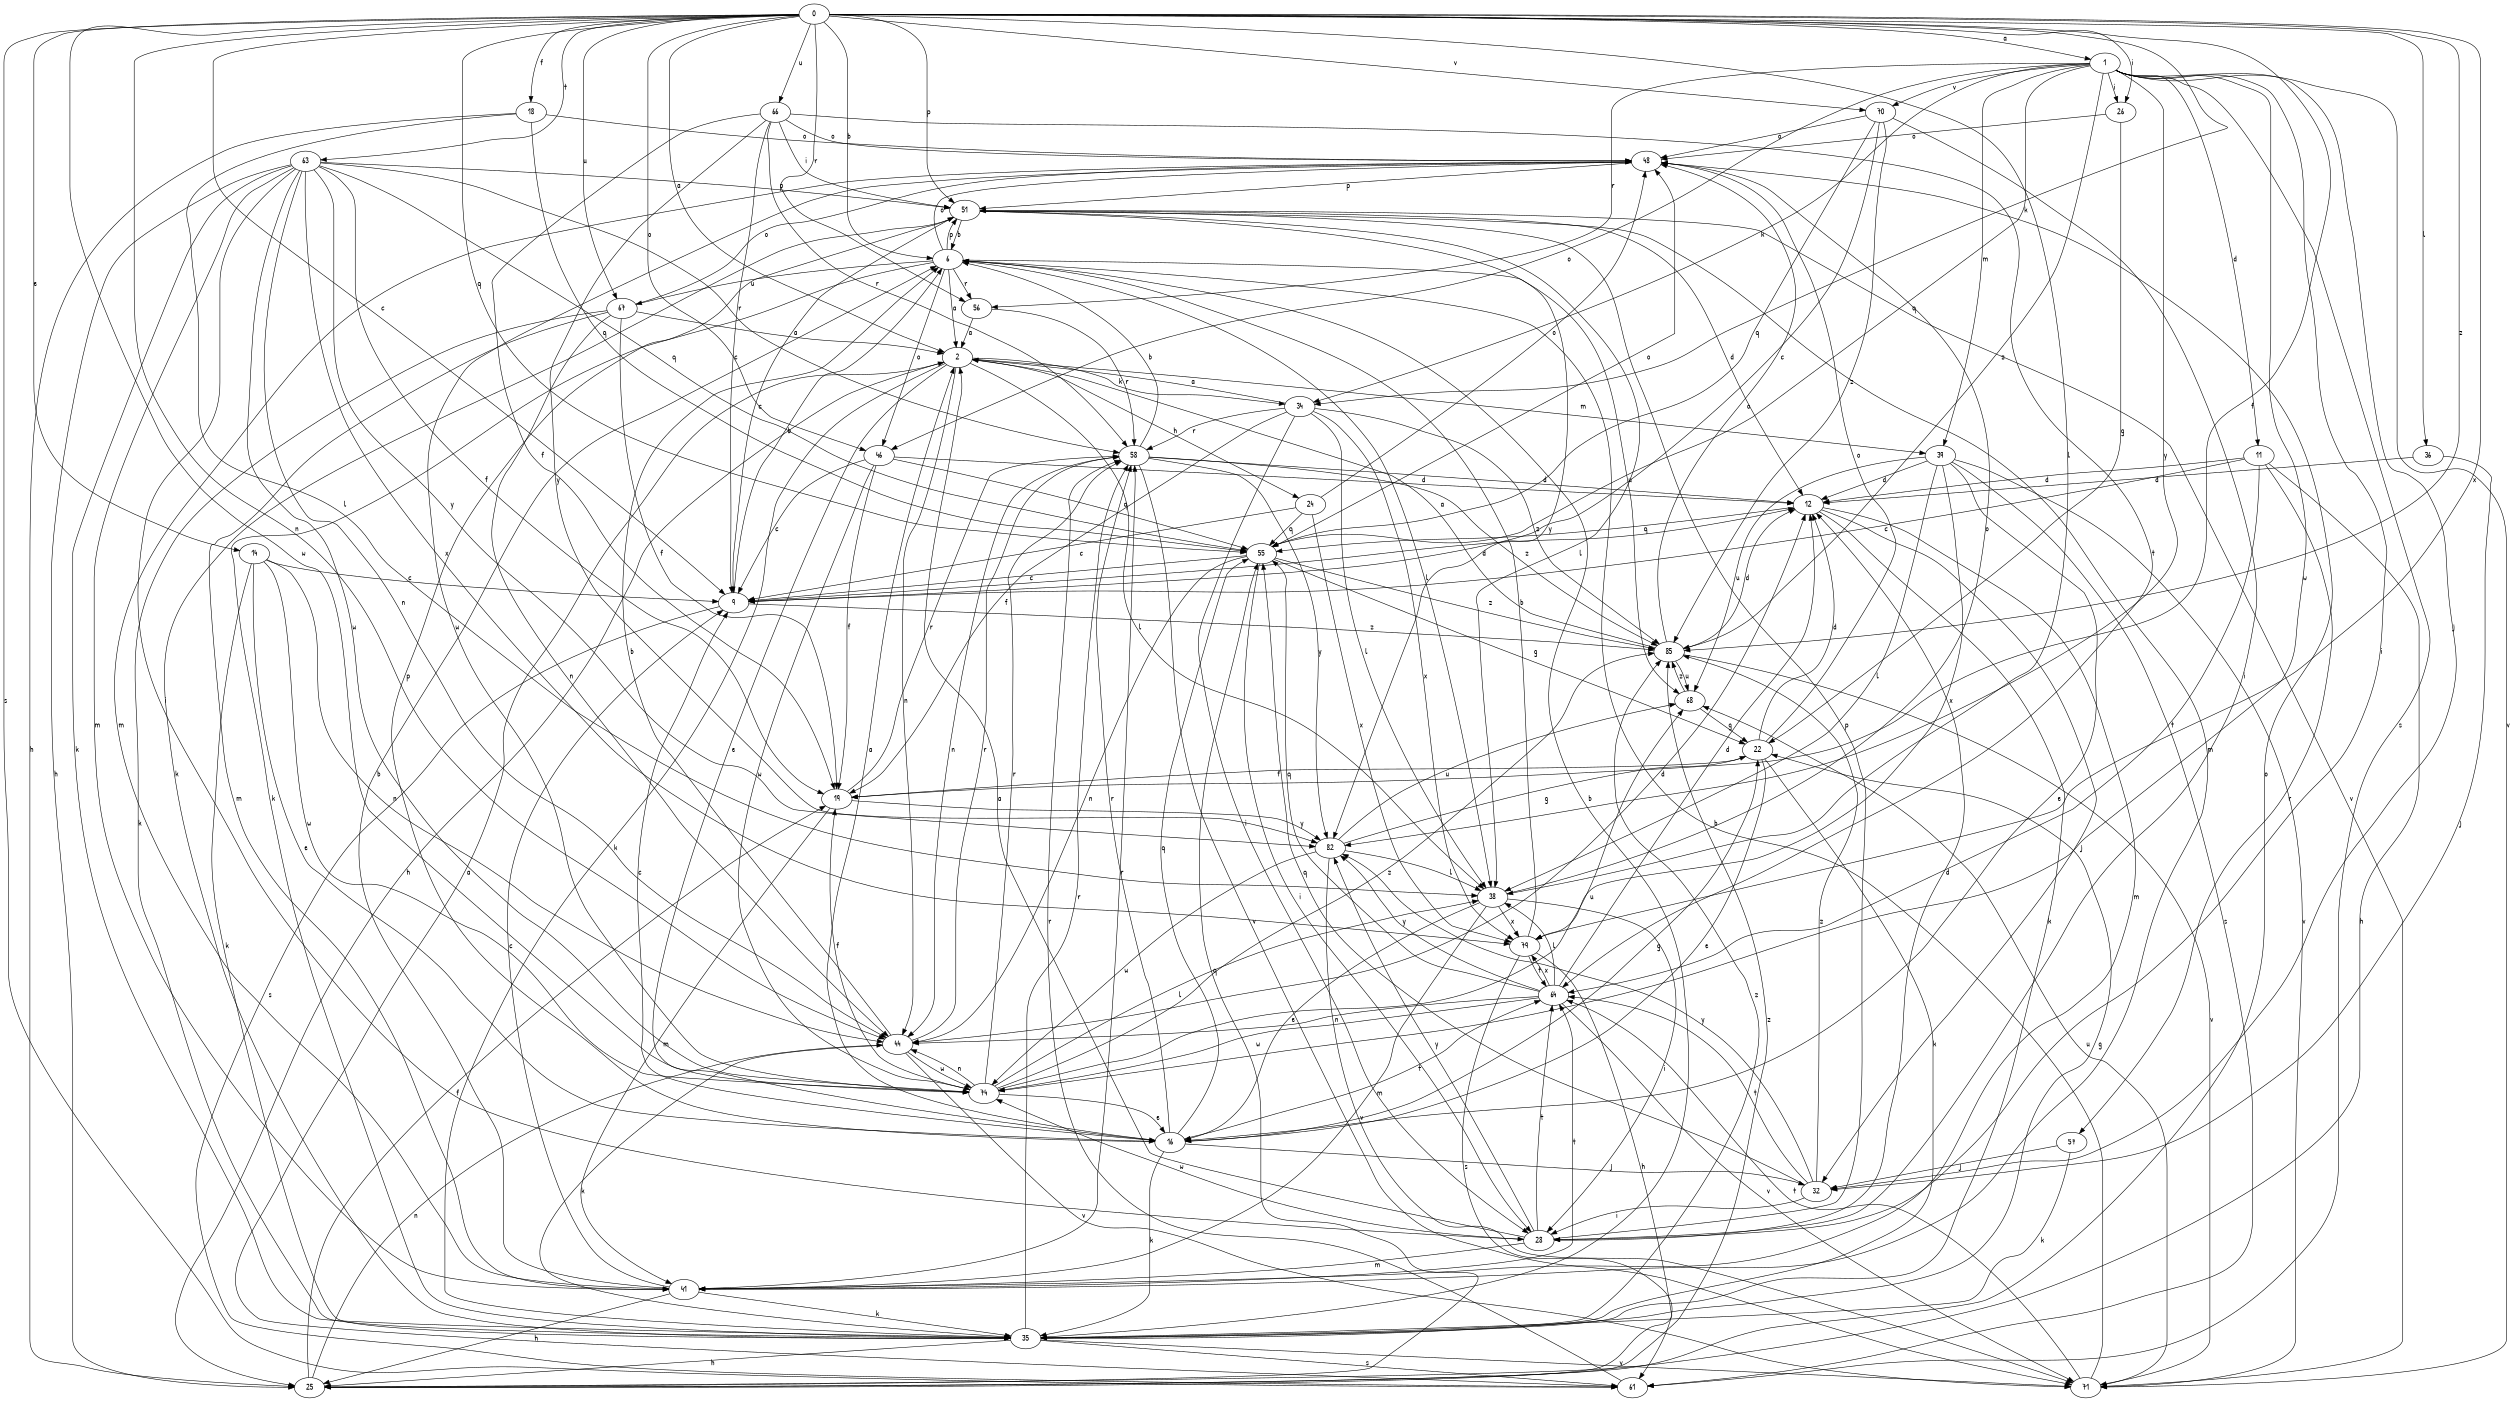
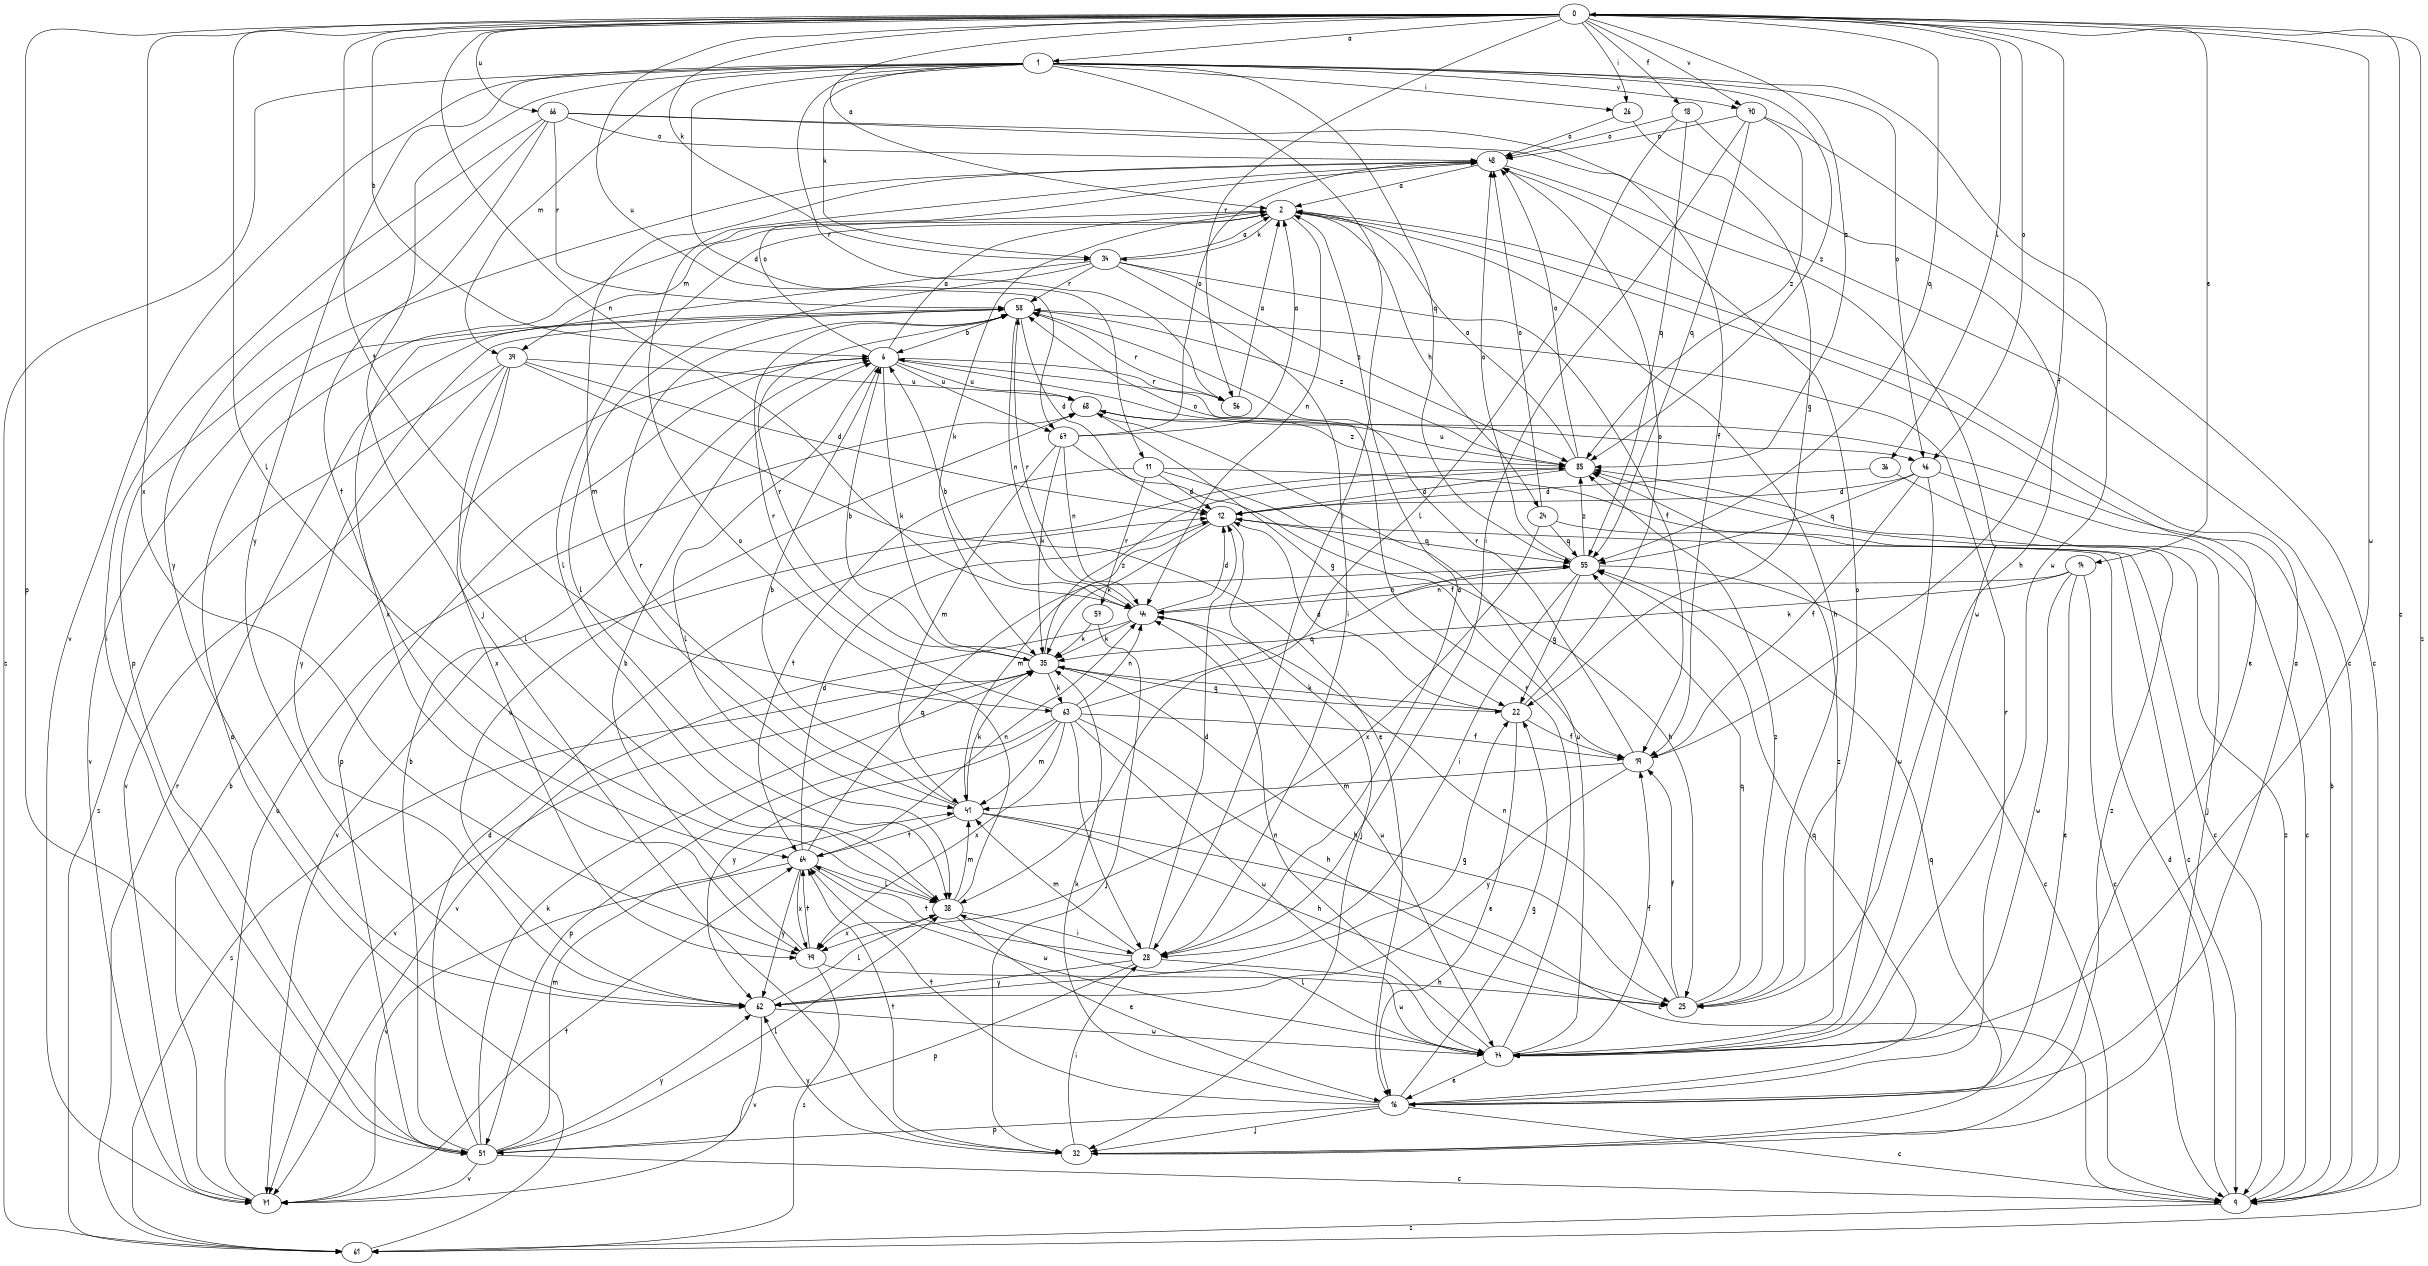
edge "48" -> "2": added, label "a"
edge "0" -> "19": reversed
node "82": label "82" -> "62"
edge "63" -> "35": reversed
